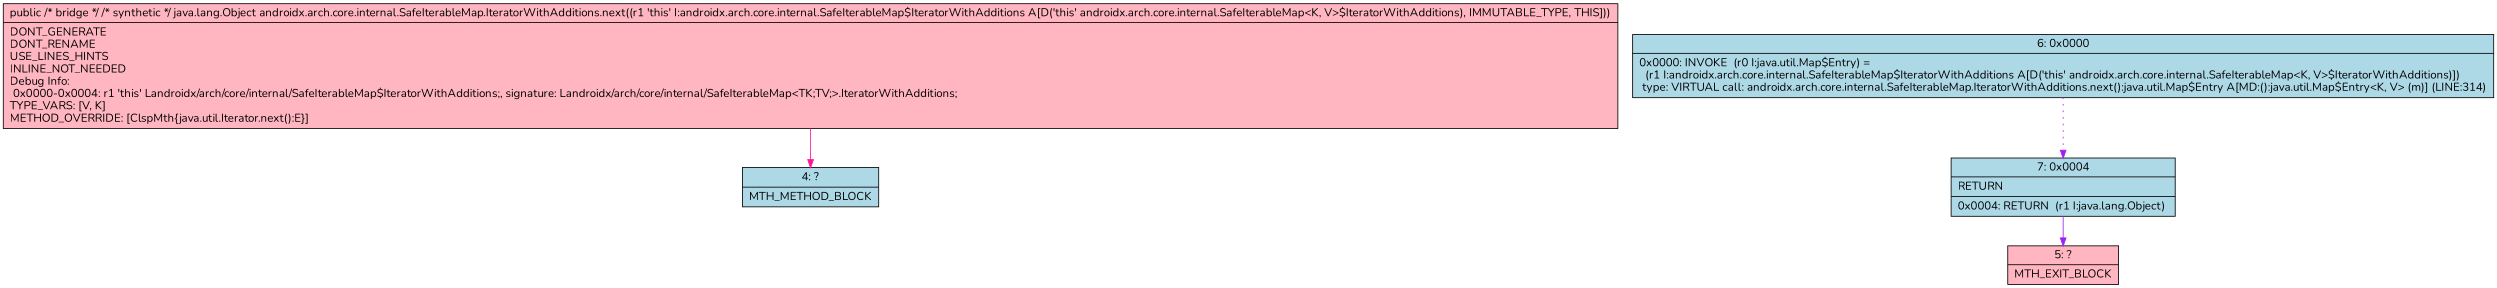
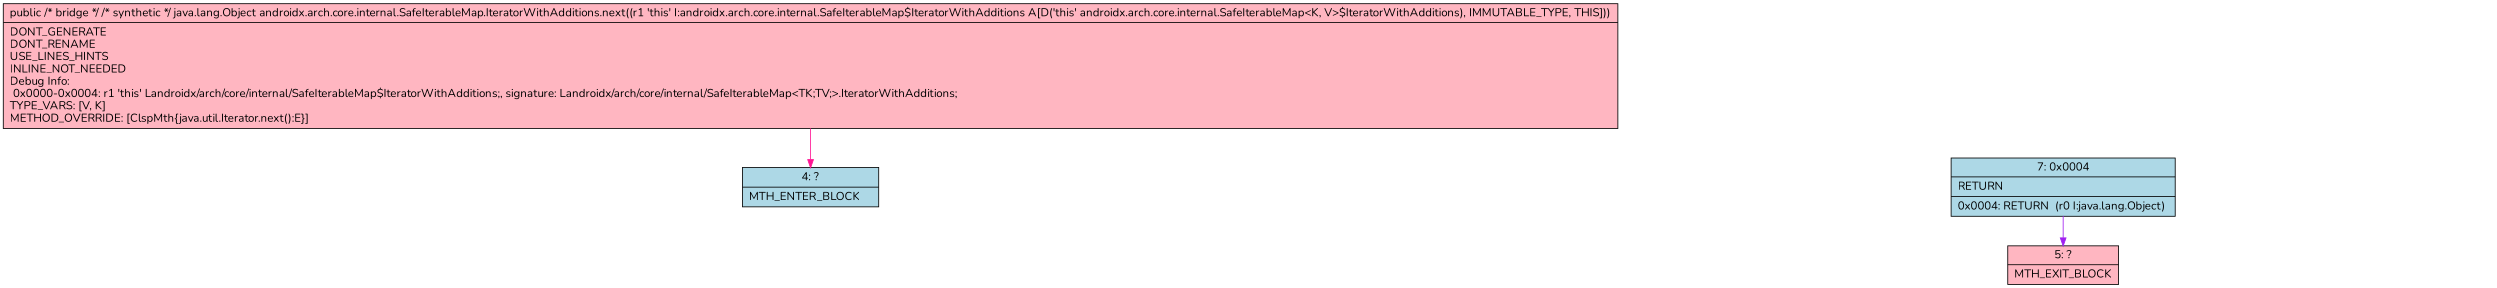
node "6: 0x0000": removed
node "4: ?": text "MTH_METHOD_BLOCK" -> "MTH_ENTER_BLOCK"
node "7: 0x0004": text "0x0004: RETURN  (r1 I:java.lang.Object)" -> "0x0004: RETURN  (r0 I:java.lang.Object)"
